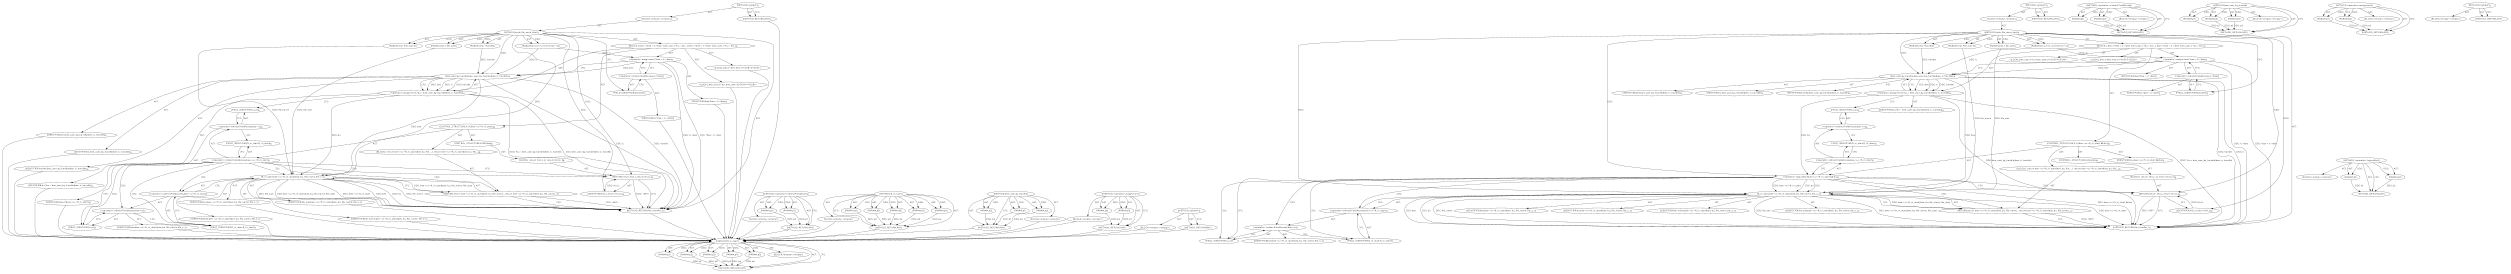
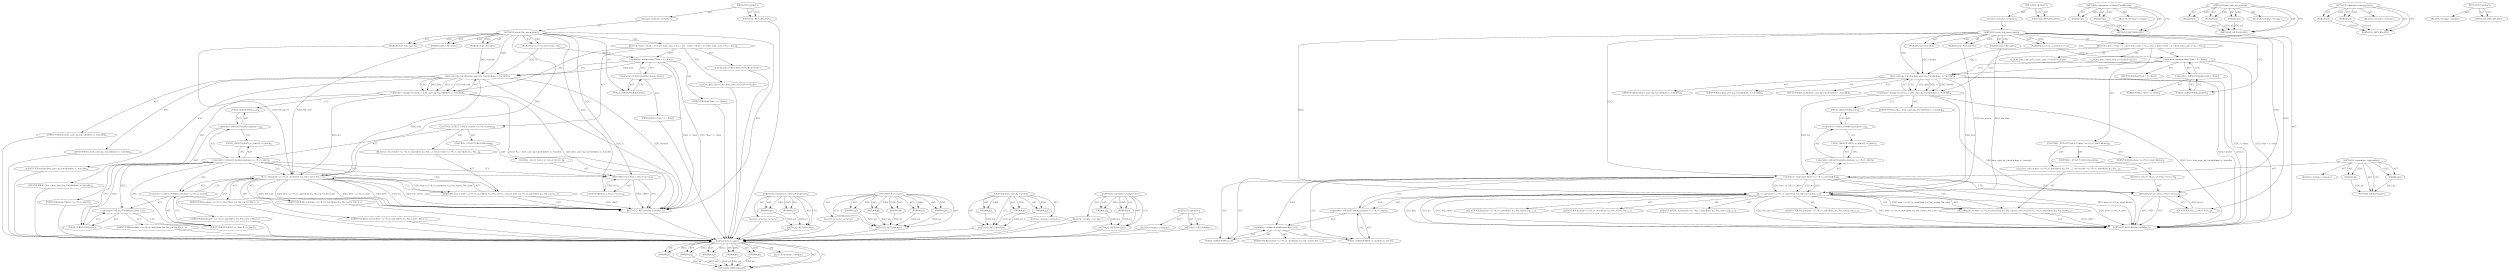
edge "(CONTROL_STRUCTURE,IF,if (bee->ui->ft_in_start && bu))" -> "(<operator>.logicalAnd,bee->ui->ft_in_start && bu)": now "(METHOD,<operator>.logicalAnd)" -> "(<operator>.logicalAnd,bee->ui->ft_in_start && bu)"
